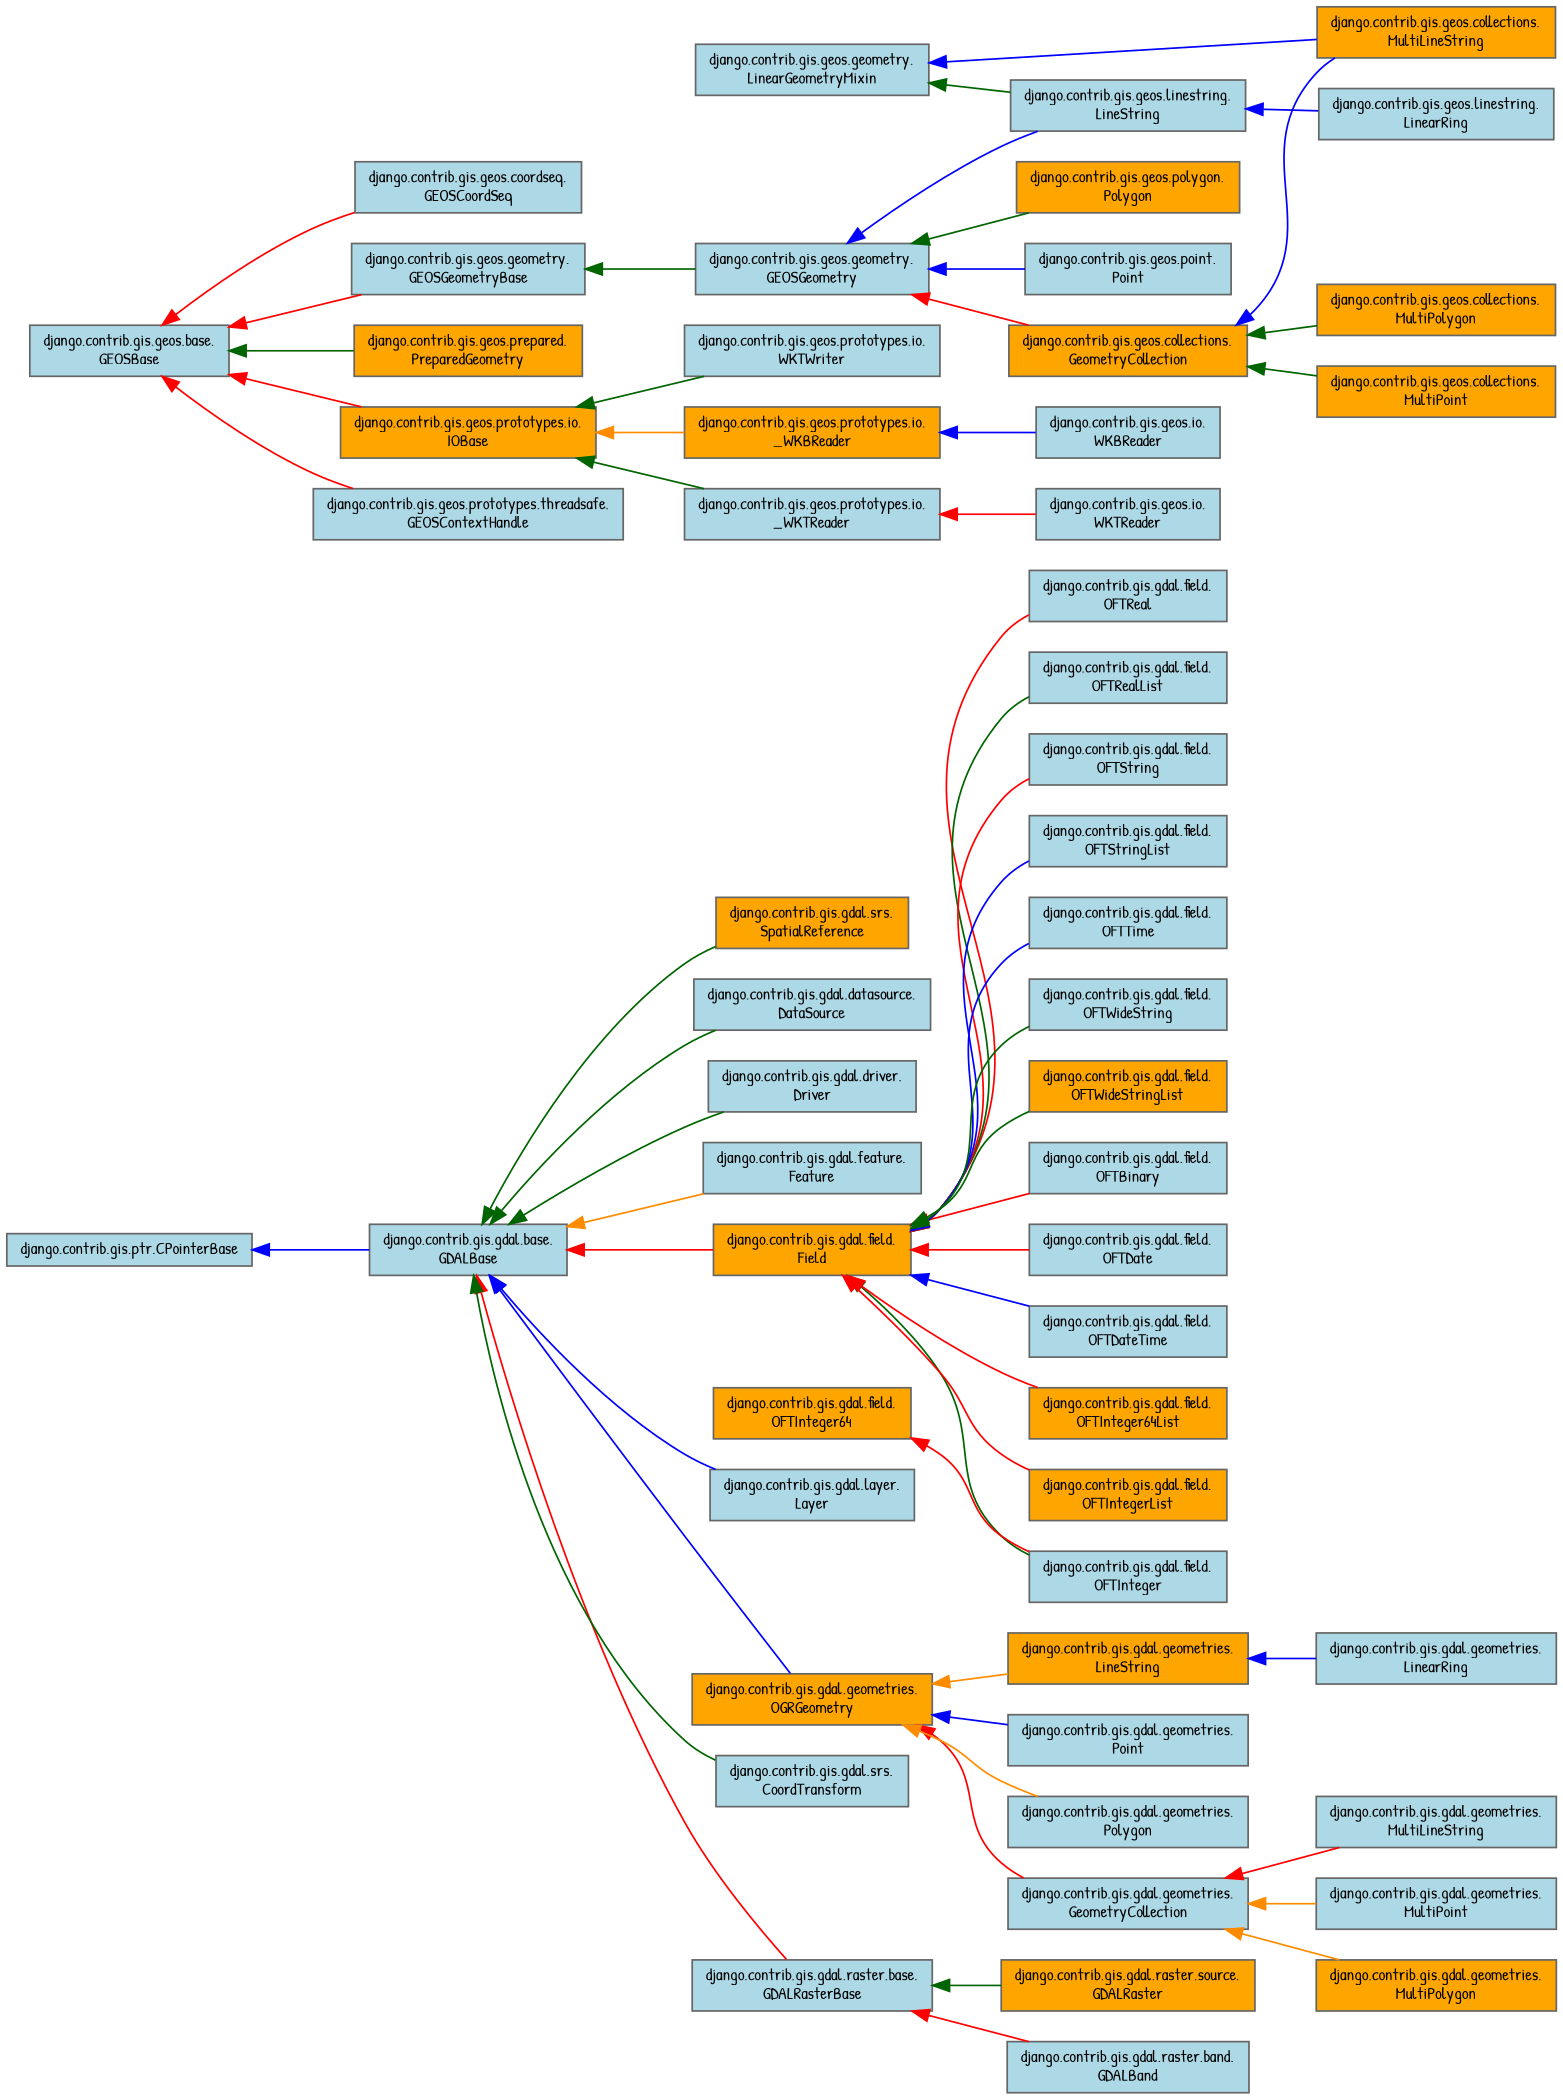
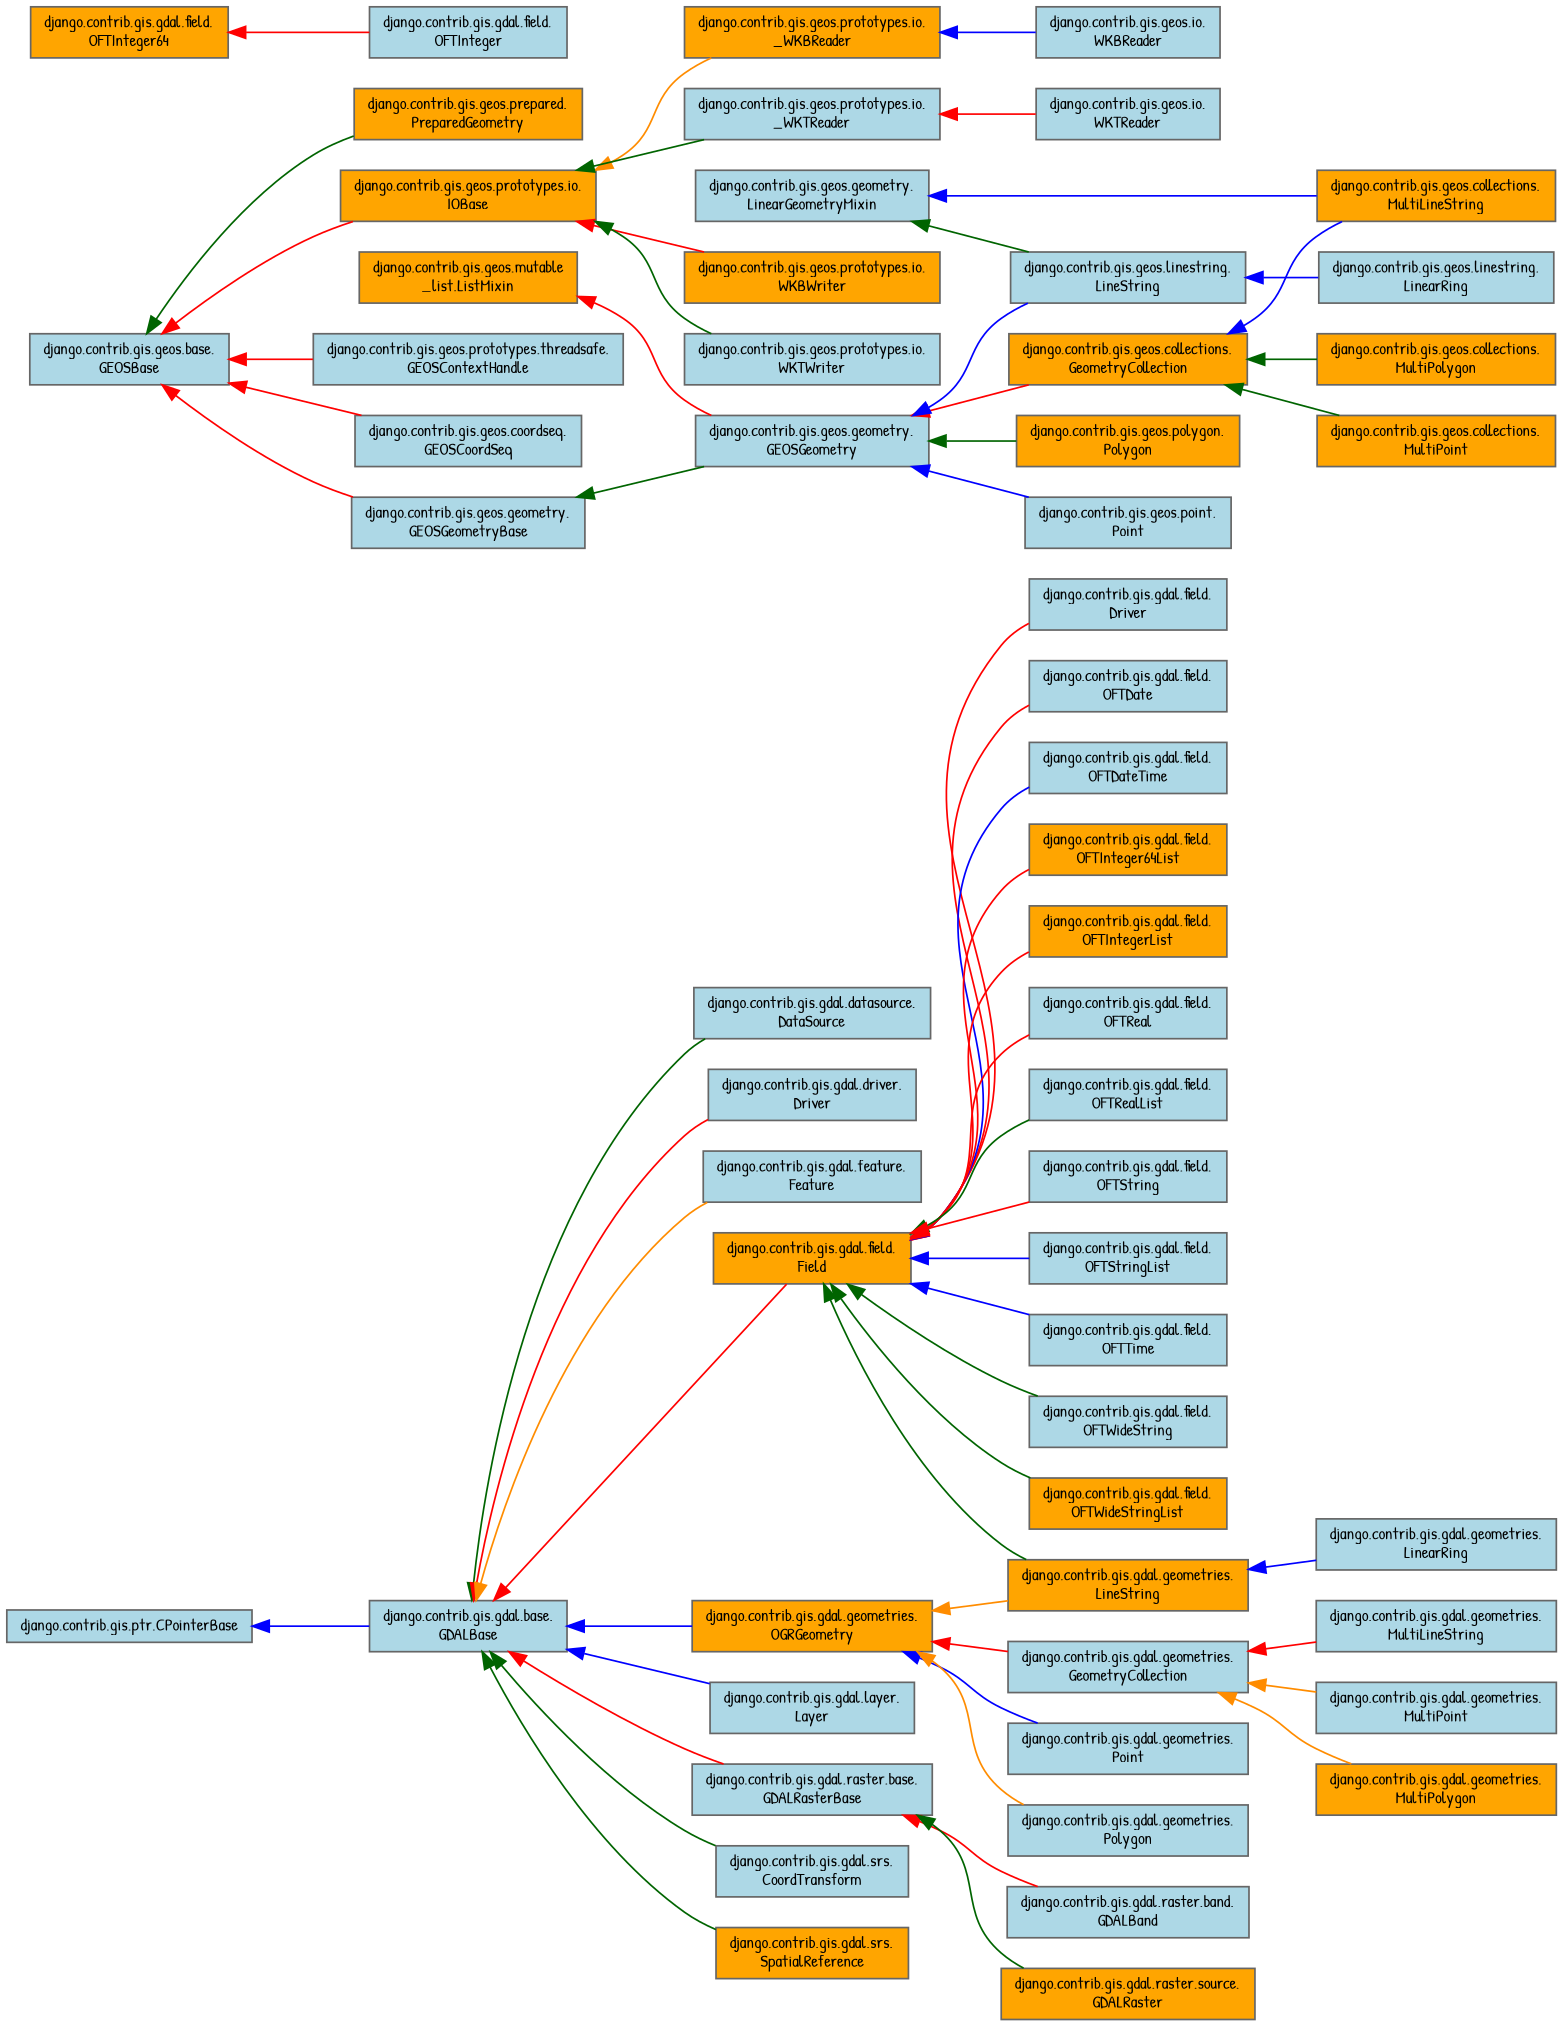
node "django.contrib.gis.geos.mutable _list.ListMixin": added
node "django.contrib.gis.geos.prototypes.io. WKBWriter": added
edge "django.contrib.gis.gdal.driver. Driver" -> "django.contrib.gis.gdal.base. GDALBase": color darkgreen -> red
node "django.contrib.gis.gdal.field. OFTBinary": label "django.contrib.gis.gdal.field. OFTBinary" -> "django.contrib.gis.gdal.field. Driver"
edge "django.contrib.gis.gdal.field. OFTInteger" -> "django.contrib.gis.gdal.field. Field": now "django.contrib.gis.gdal.geometries. LineString" -> "django.contrib.gis.gdal.field. Field"
